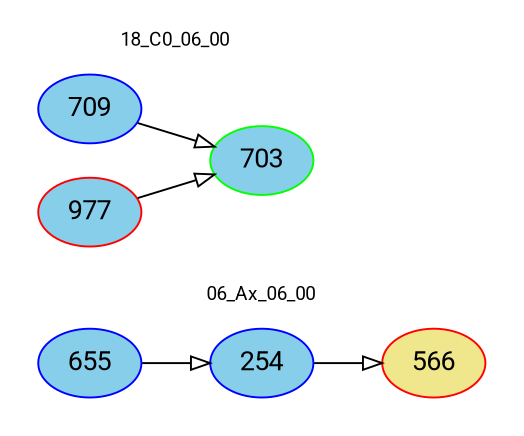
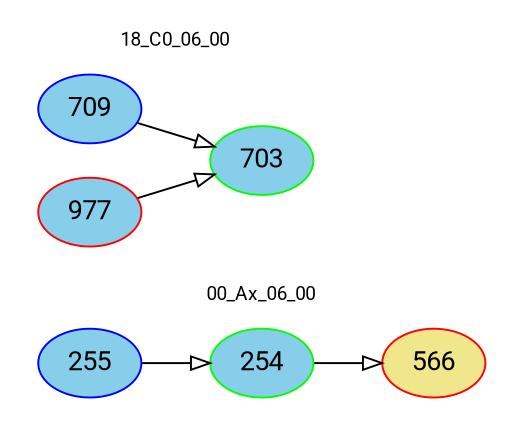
cluster "06_Ax_06_00": label "06_Ax_06_00" -> "00_Ax_06_00"
node "655": label "655" -> "255"
node "254": color blue -> green
